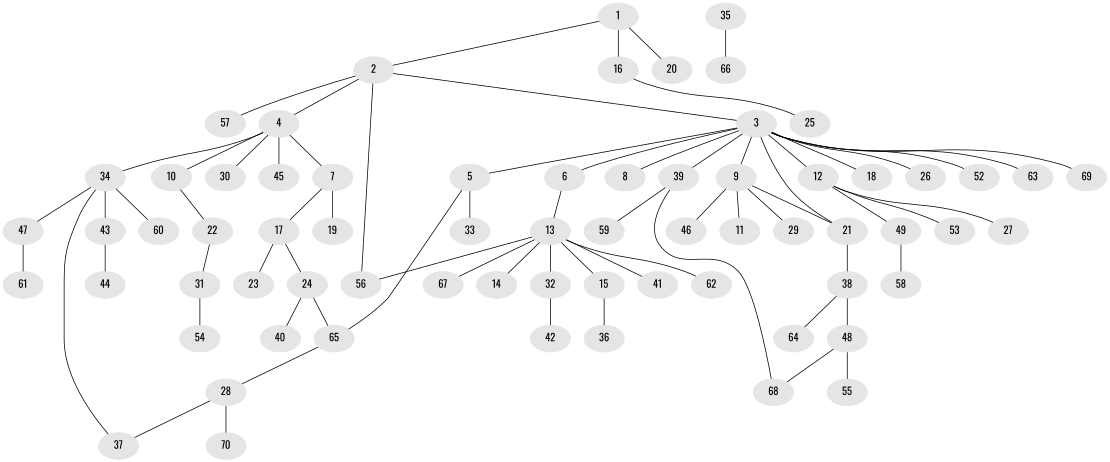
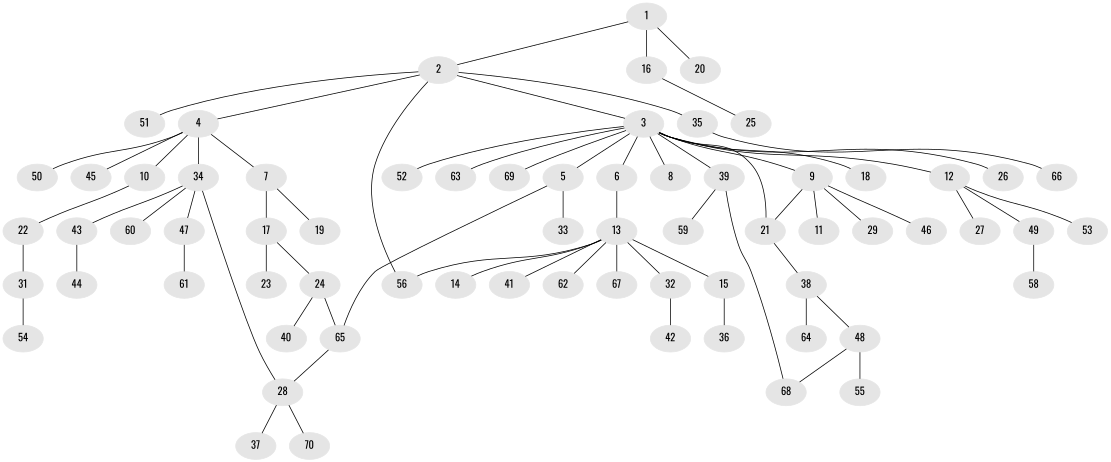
edge "2" -- "35": added
node "57": label "57" -> "51"
node "30": label "30" -> "50"
edge "34" -- "37": now "34" -- "28"
